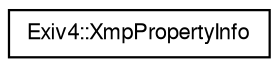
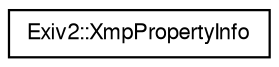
node "Exiv4::XmpPropertyInfo": label "Exiv4::XmpPropertyInfo" -> "Exiv2::XmpPropertyInfo"
